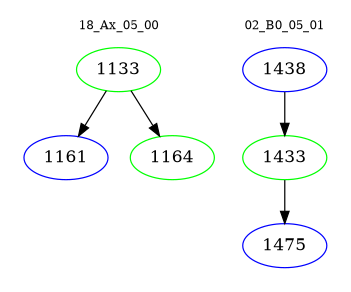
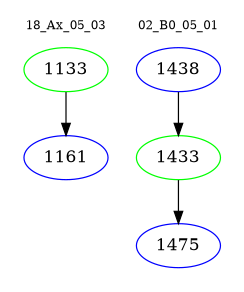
cluster "18_Ax_05_00": label "18_Ax_05_00" -> "18_Ax_05_03"
node "1164": removed
